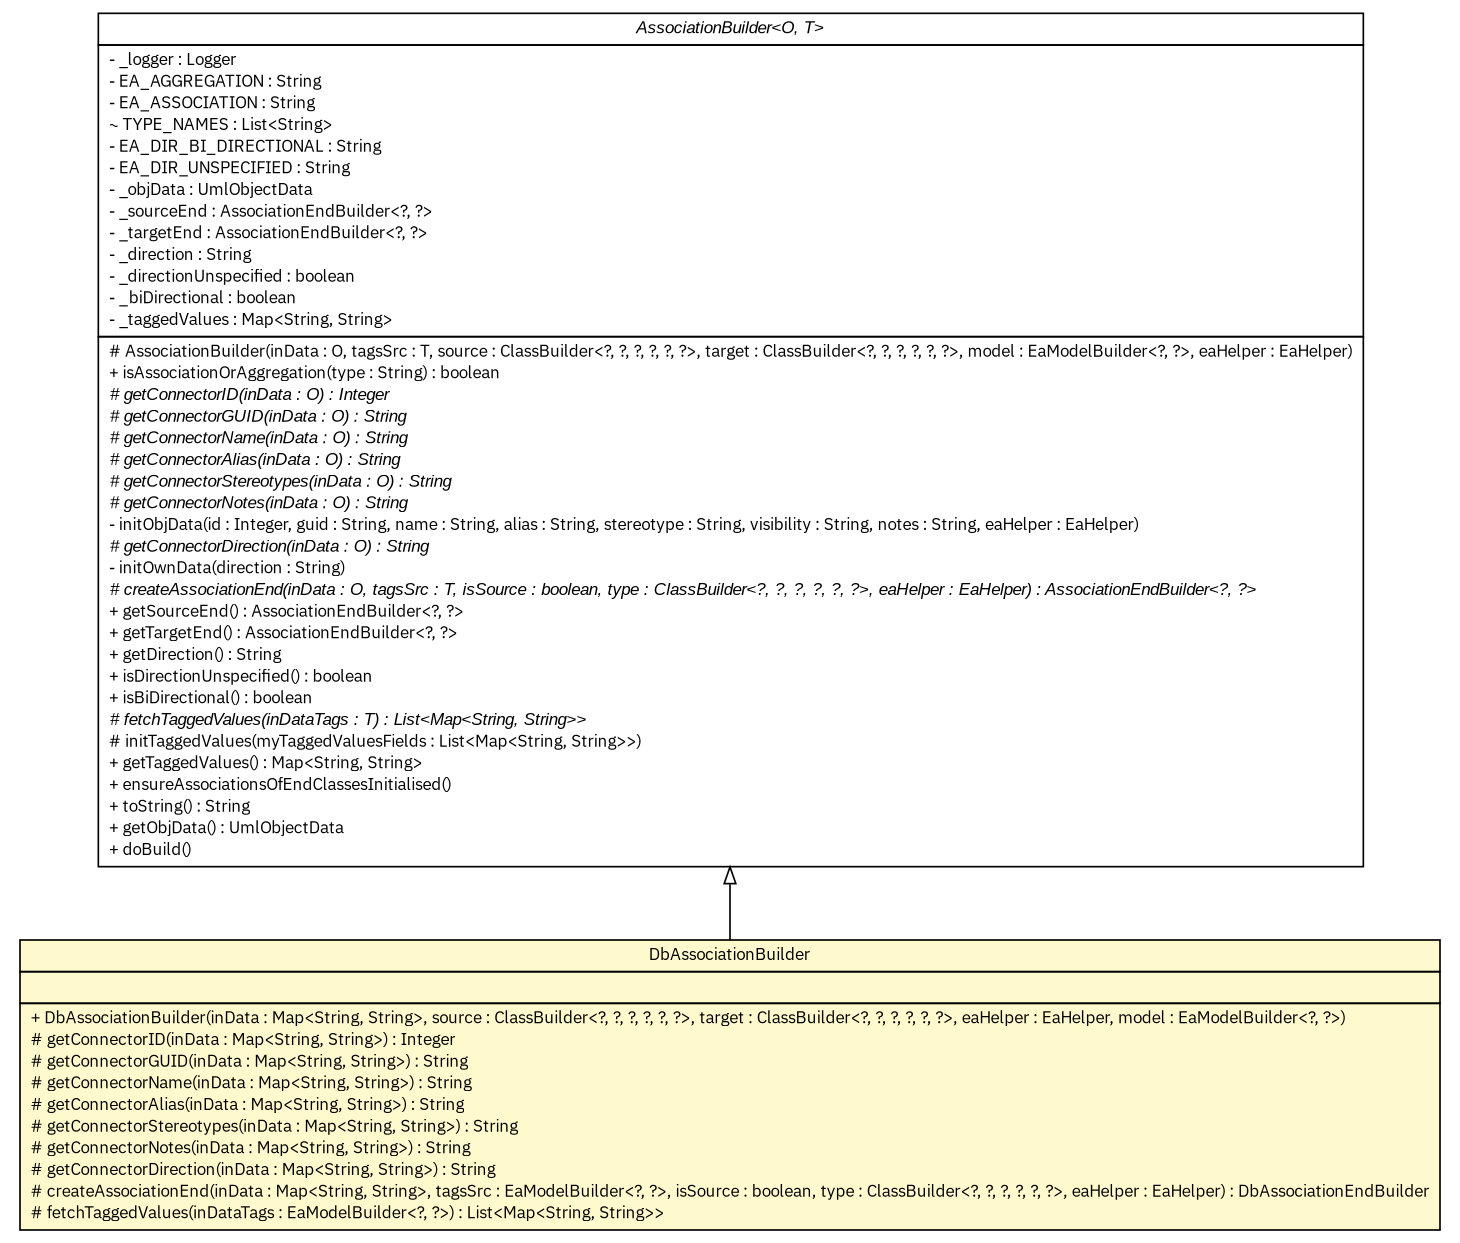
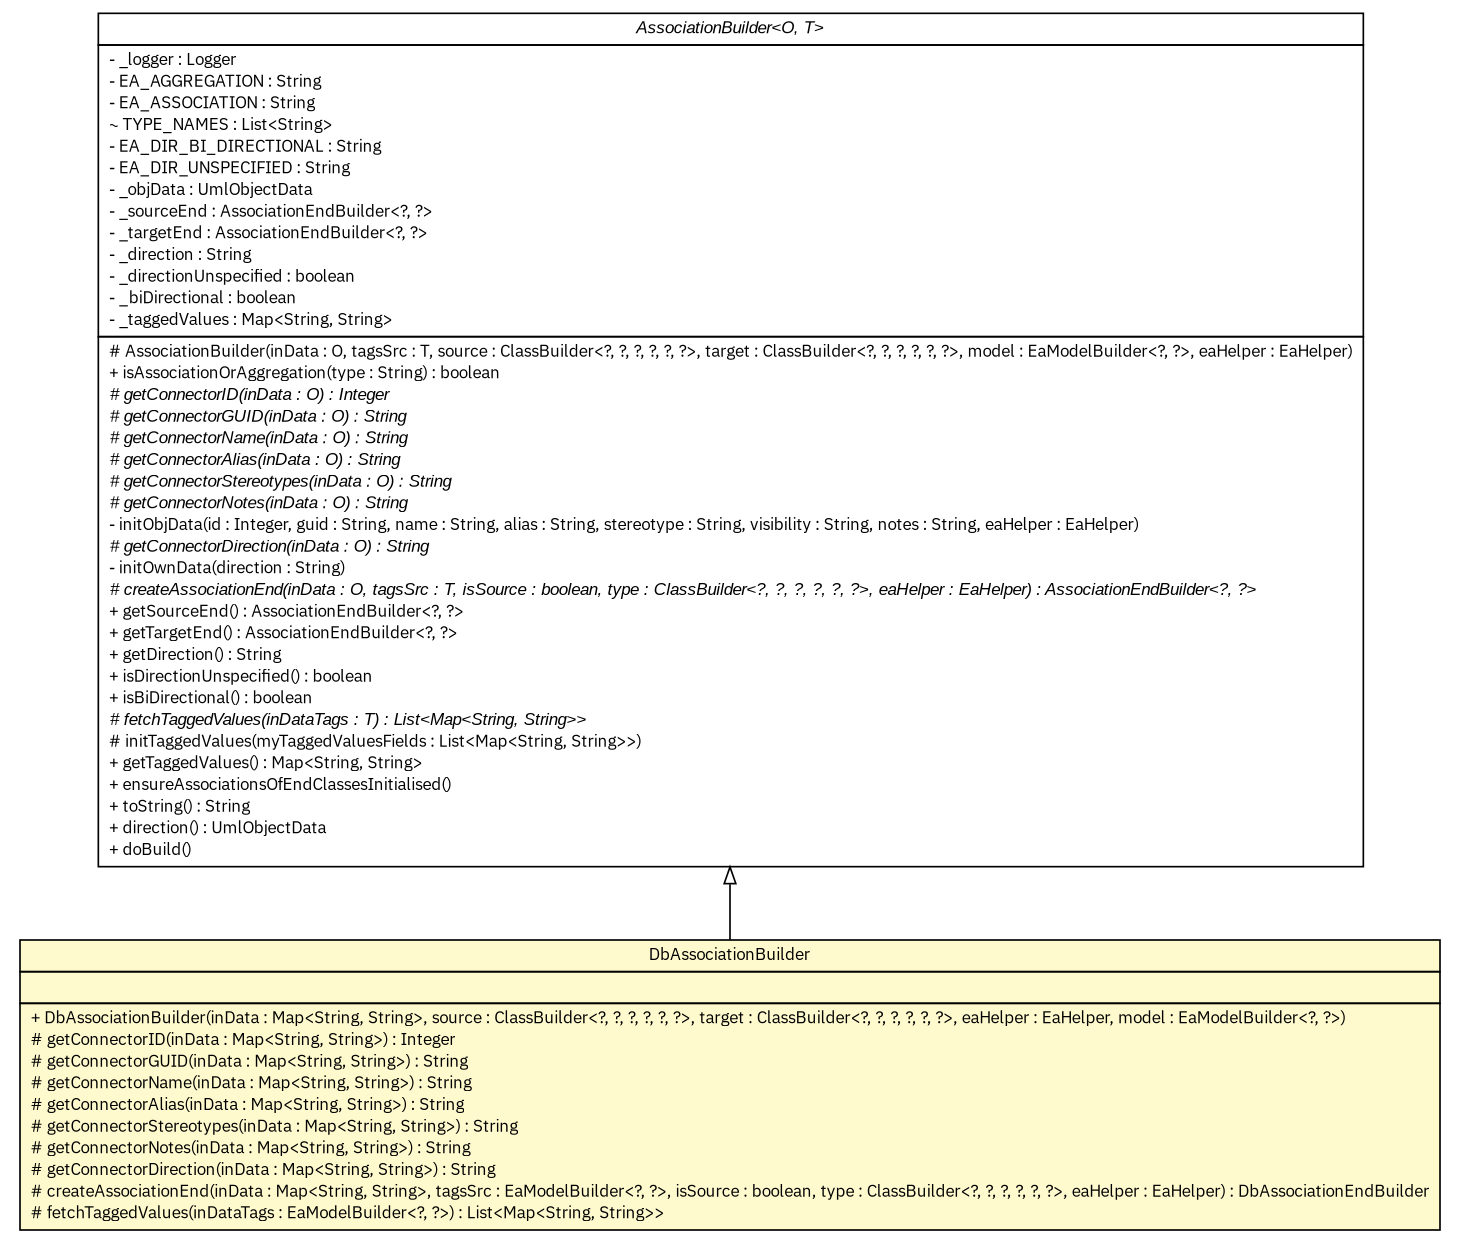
node "AssociationBuilder<O, T>": text "+ getObjData() : UmlObjectData" -> "+ direction() : UmlObjectData"
